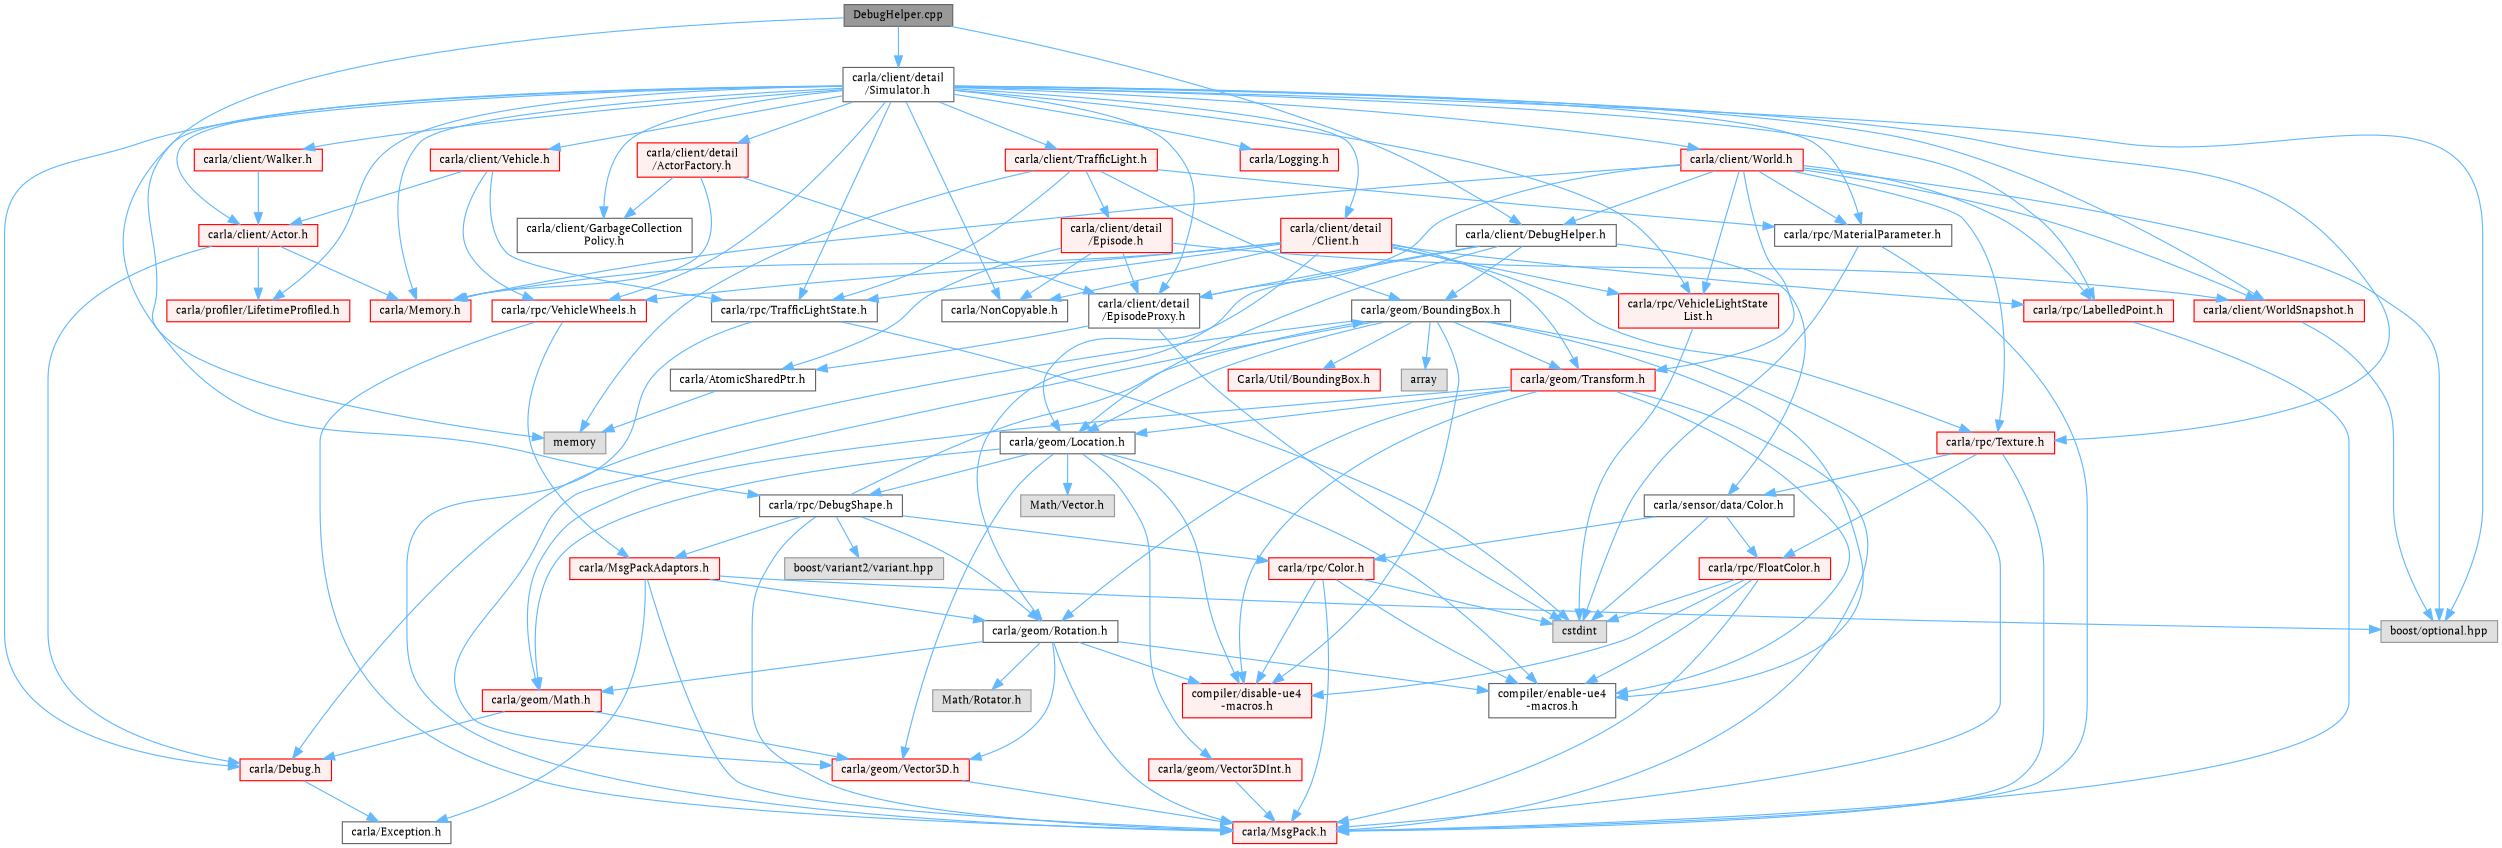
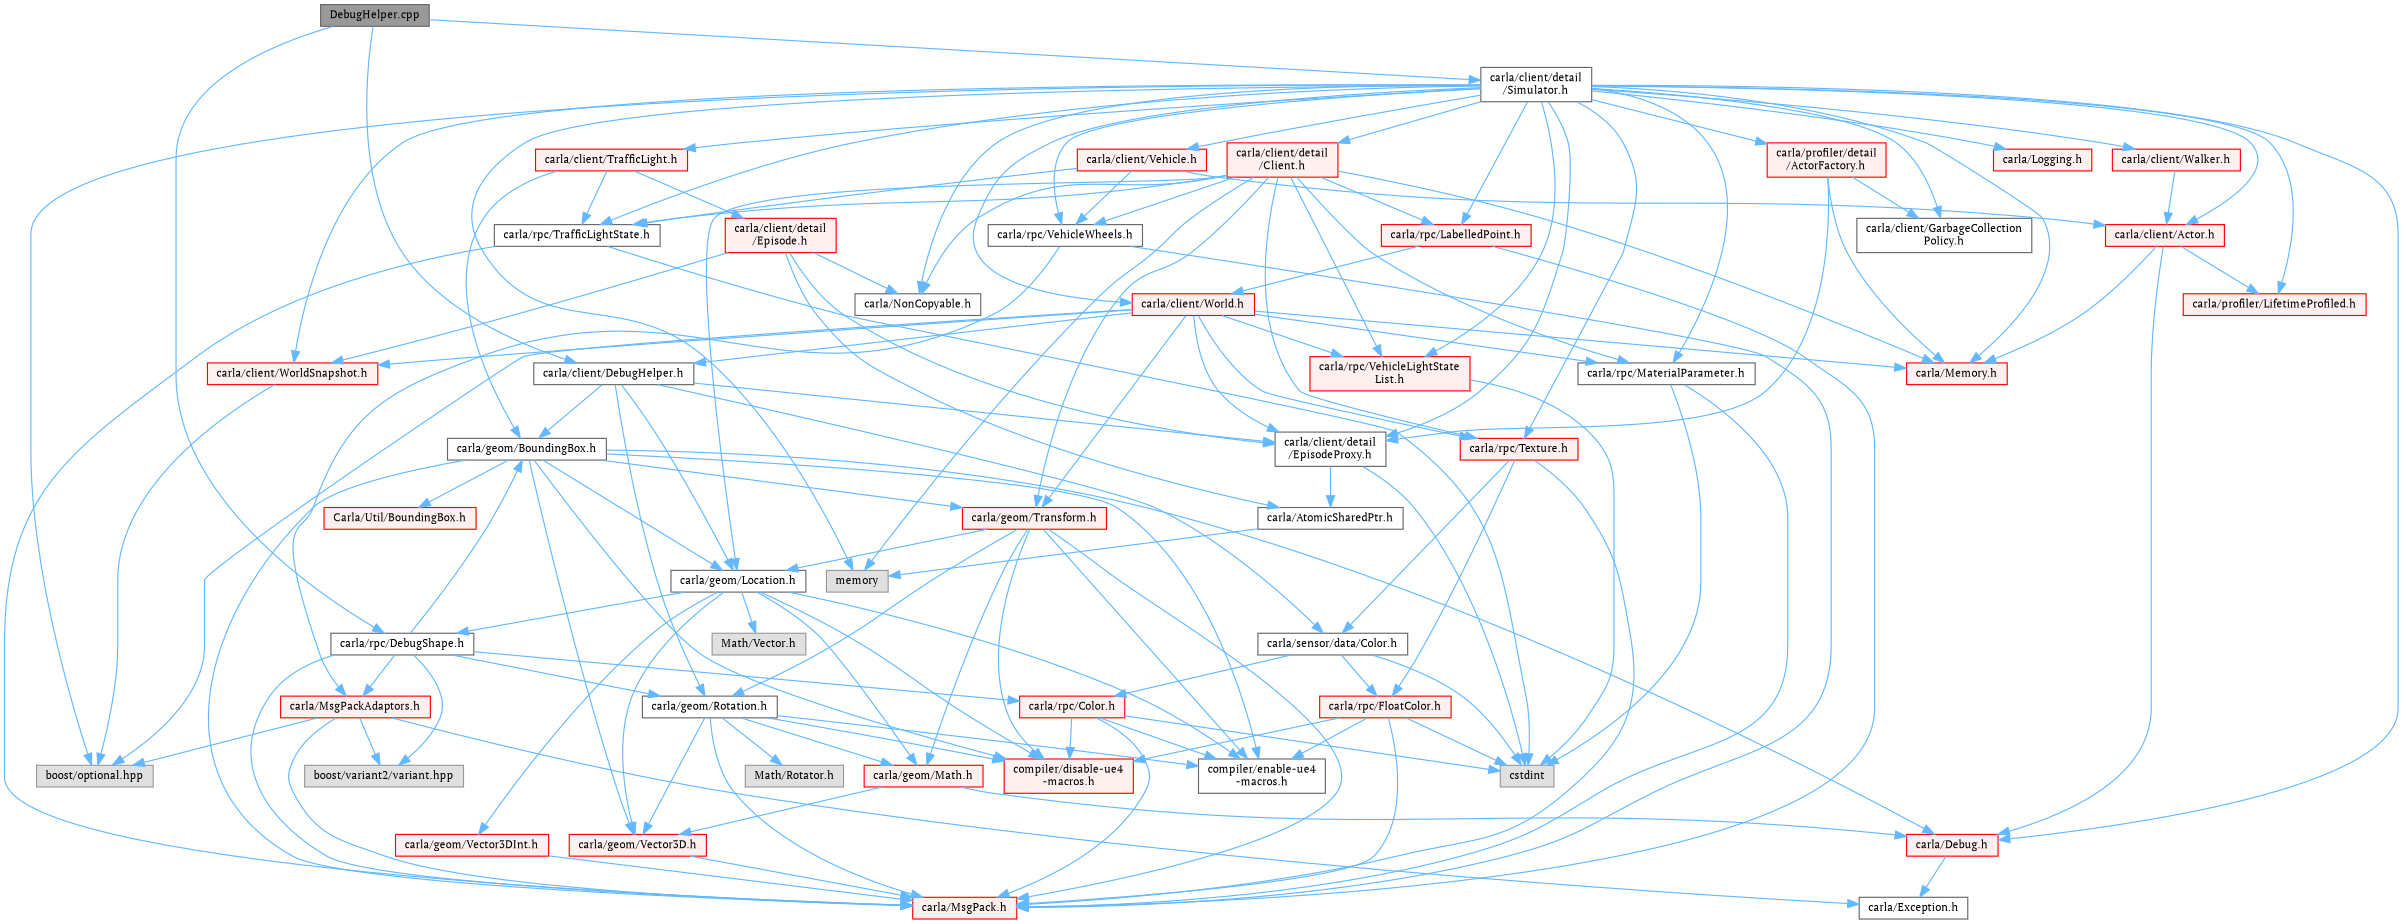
node "carla/client/detail /ActorFactory.h": label "carla/client/detail /ActorFactory.h" -> "carla/profiler/detail /ActorFactory.h"
edge "carla/client/TrafficLight.h" -> "carla/rpc/MaterialParameter.h": now "carla/client/detail /Client.h" -> "carla/rpc/MaterialParameter.h"
edge "carla/client/World.h" -> "carla/rpc/LabelledPoint.h": reversed
edge "carla/client/TrafficLight.h" -> "memory": now "carla/client/detail /Client.h" -> "memory"
node "carla/rpc/VehicleWheels.h": color red -> grey40
node "array": removed
edge "carla/MsgPackAdaptors.h" -> "carla/geom/Rotation.h": now "carla/MsgPackAdaptors.h" -> "boost/variant2/variant.hpp"
